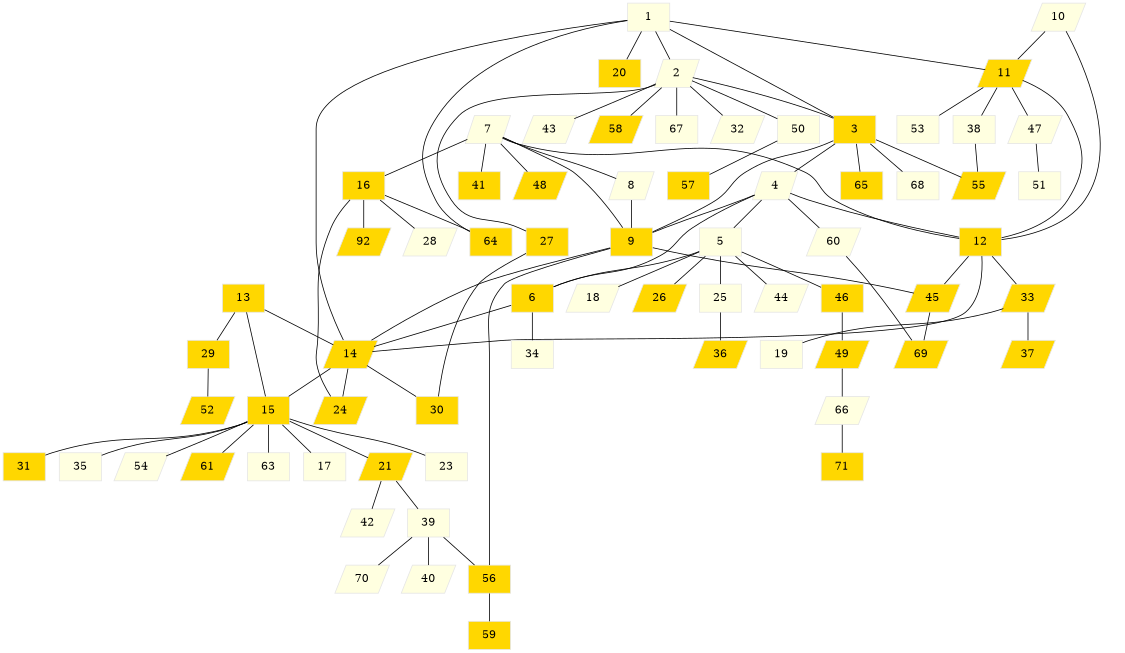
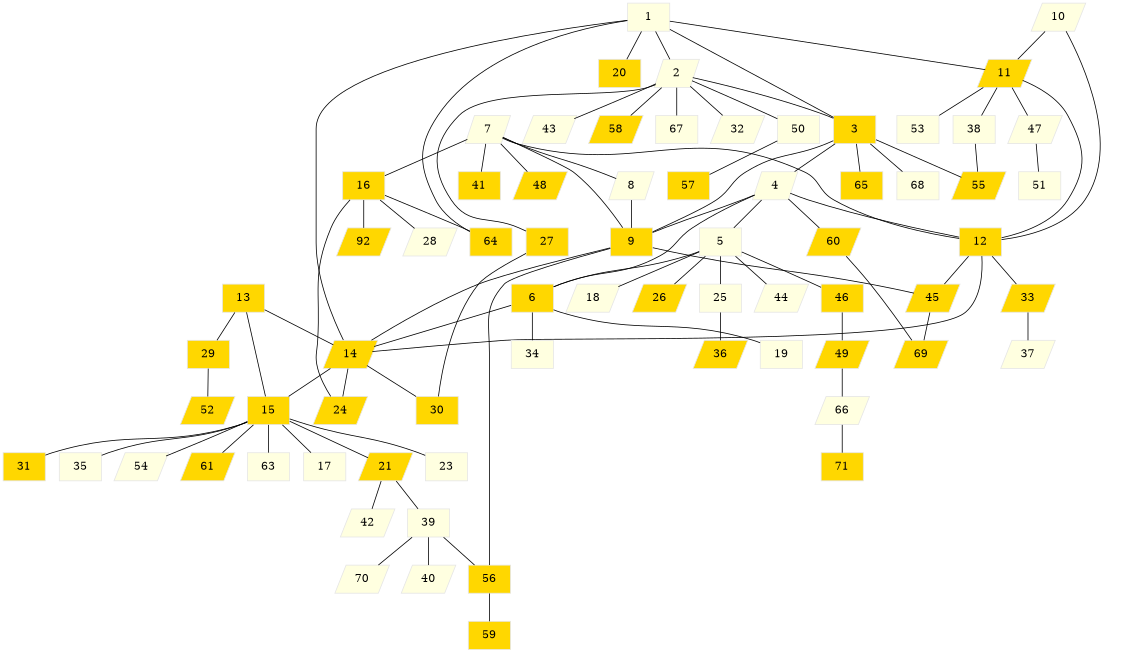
node "60": fillcolor lightyellow -> gold
edge "33" -- "19": now "6" -- "19"
node "37": fillcolor gold -> lightyellow
